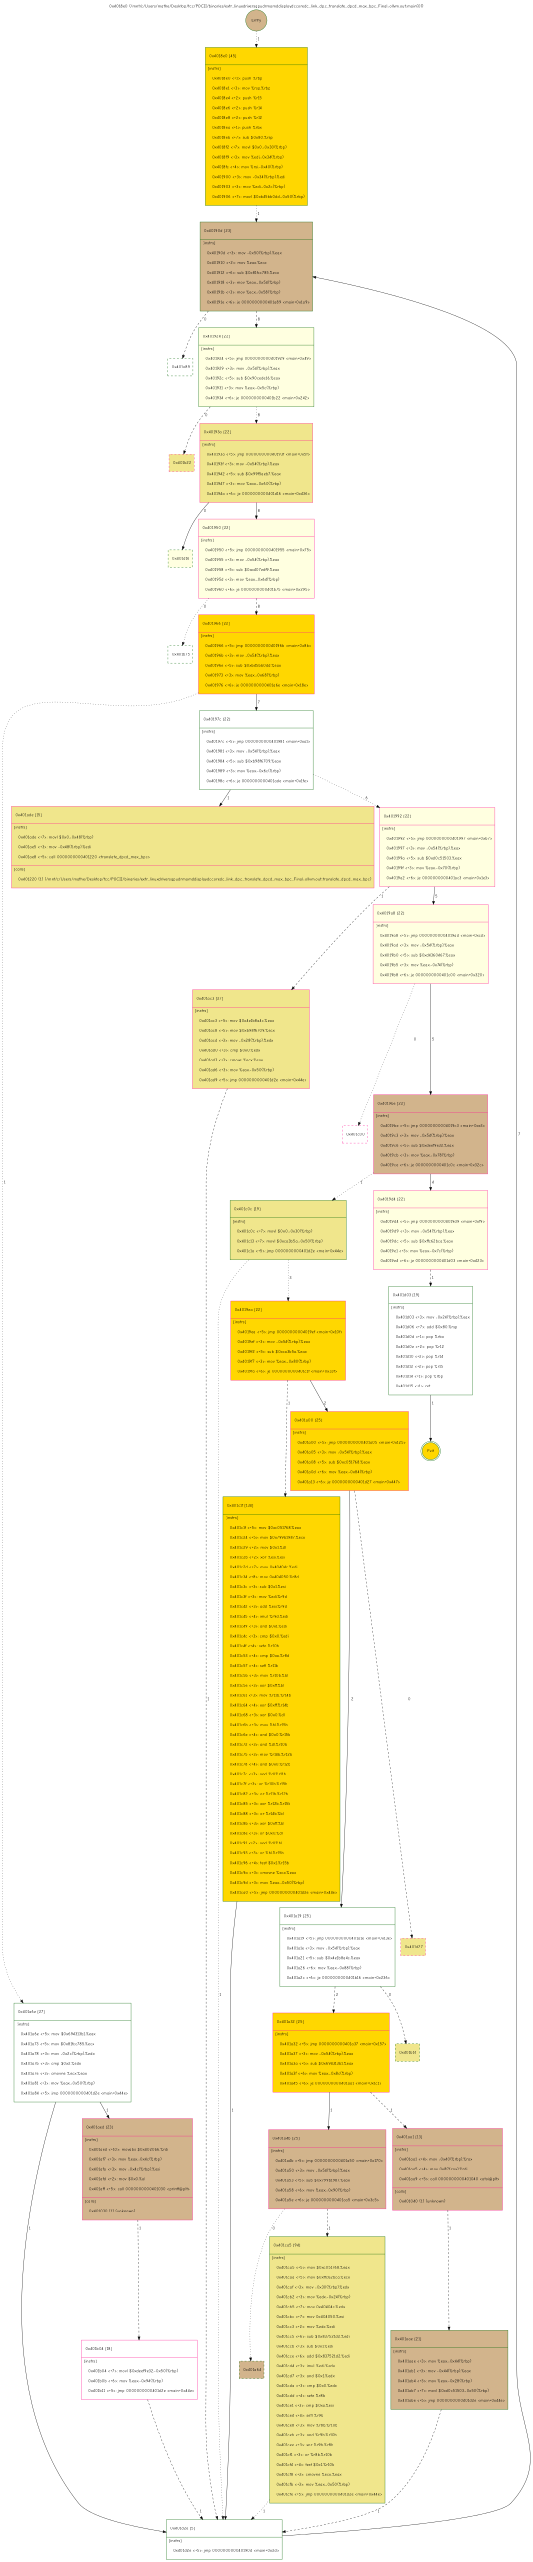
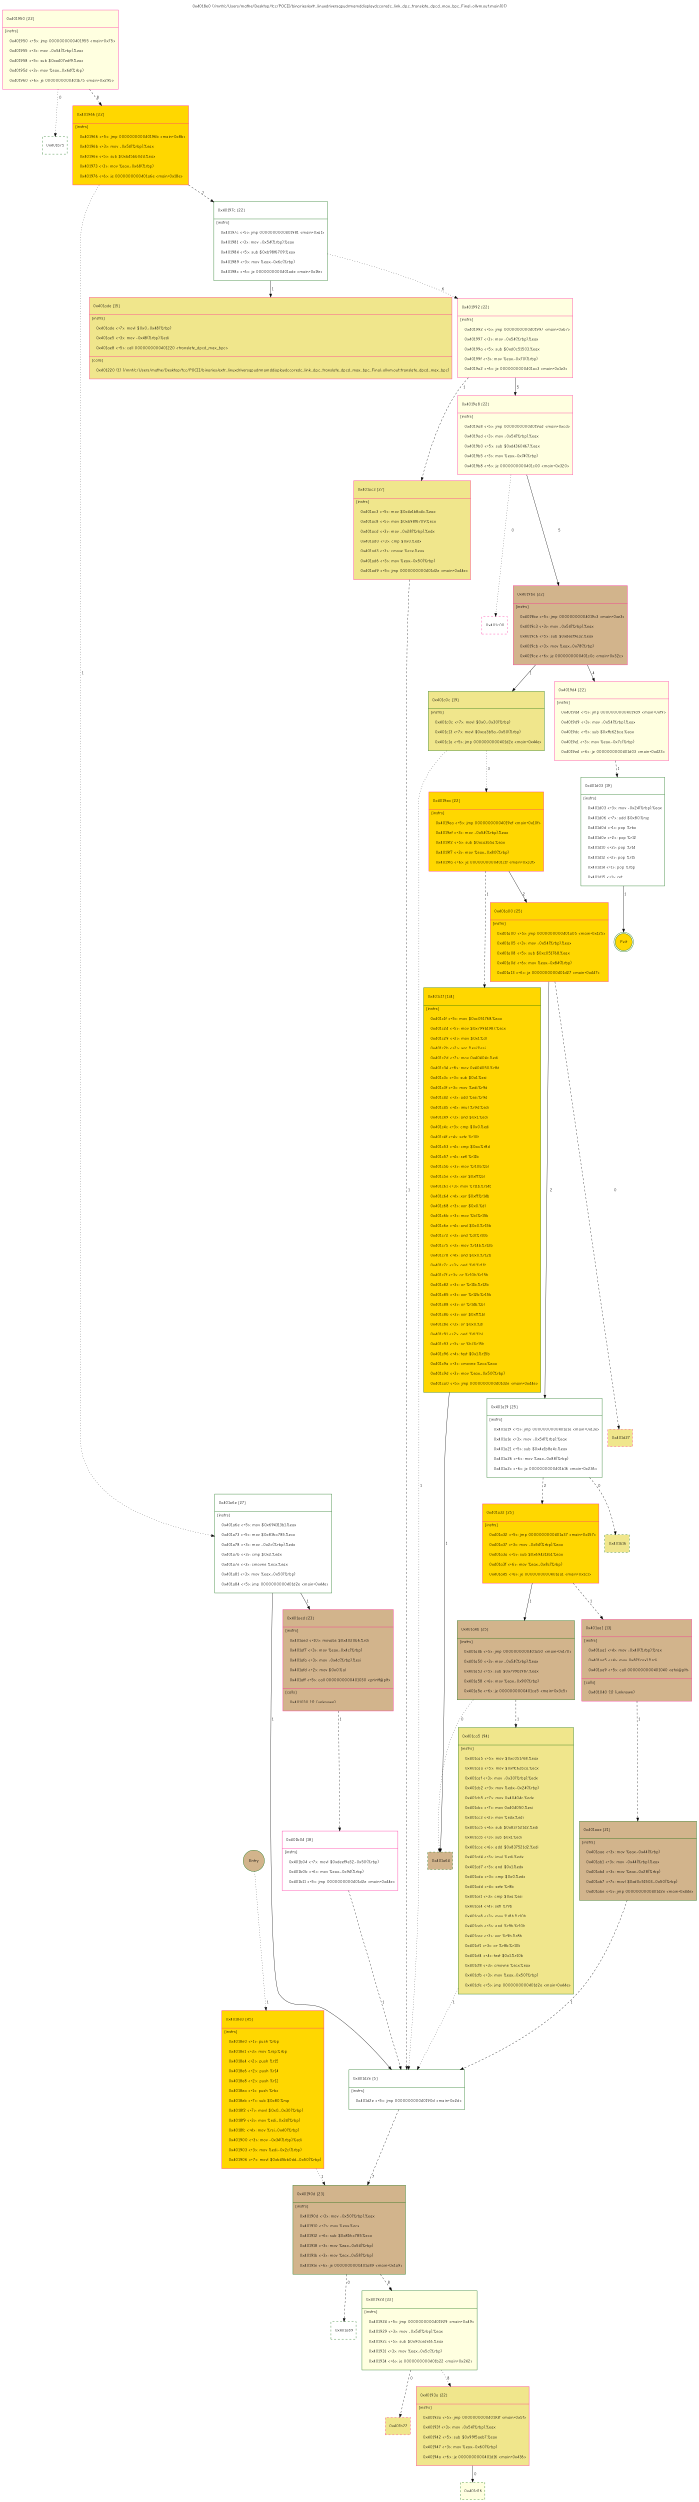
node "0x4018e0 [45]": color darkgreen -> deeppink
edge "0x40193a [22]" -> "0x401950 [22]": removed, label "8"
edge "0x401966 [22]" -> "0x40197c [22]": style solid -> dashed
edge "0x4019be [22]" -> "0x401c0c [19]": style dotted -> solid
edge "0x401d2e [5]" -> "0x40190d [23]": style solid -> dashed
node "0x401a4b [25]": color deeppink -> darkgreen
edge "0x401c1f [134]" -> "0x401d2e [5]": now "0x401c1f [134]" -> "0x401a64"
